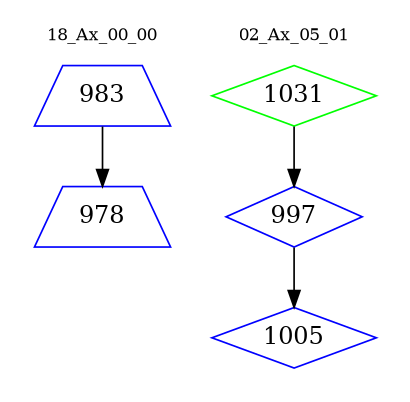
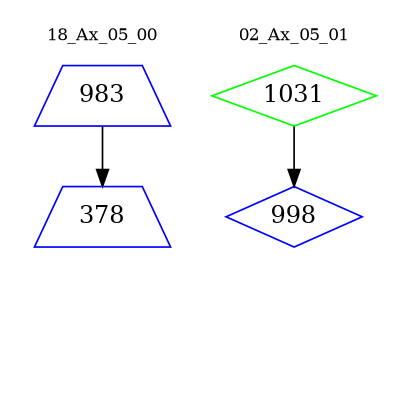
cluster "18_Ax_00_00": label "18_Ax_00_00" -> "18_Ax_05_00"
node "978": label "978" -> "378"
node "997": label "997" -> "998"
node "1005": removed
